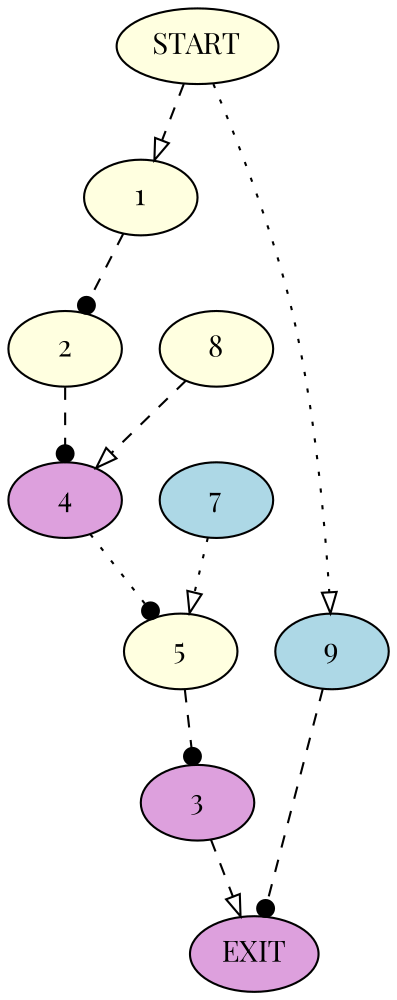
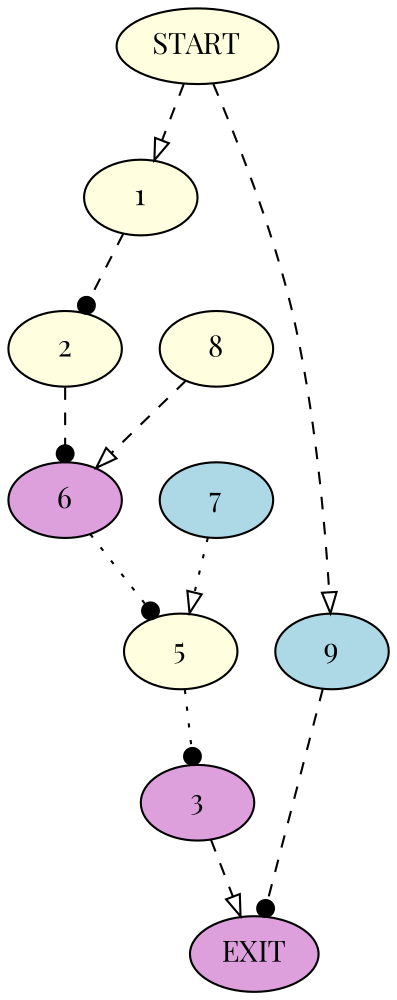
edge "START" -> "9": style dotted -> dashed
node "4": label "4" -> "6"
edge "5" -> "3": style dashed -> dotted
